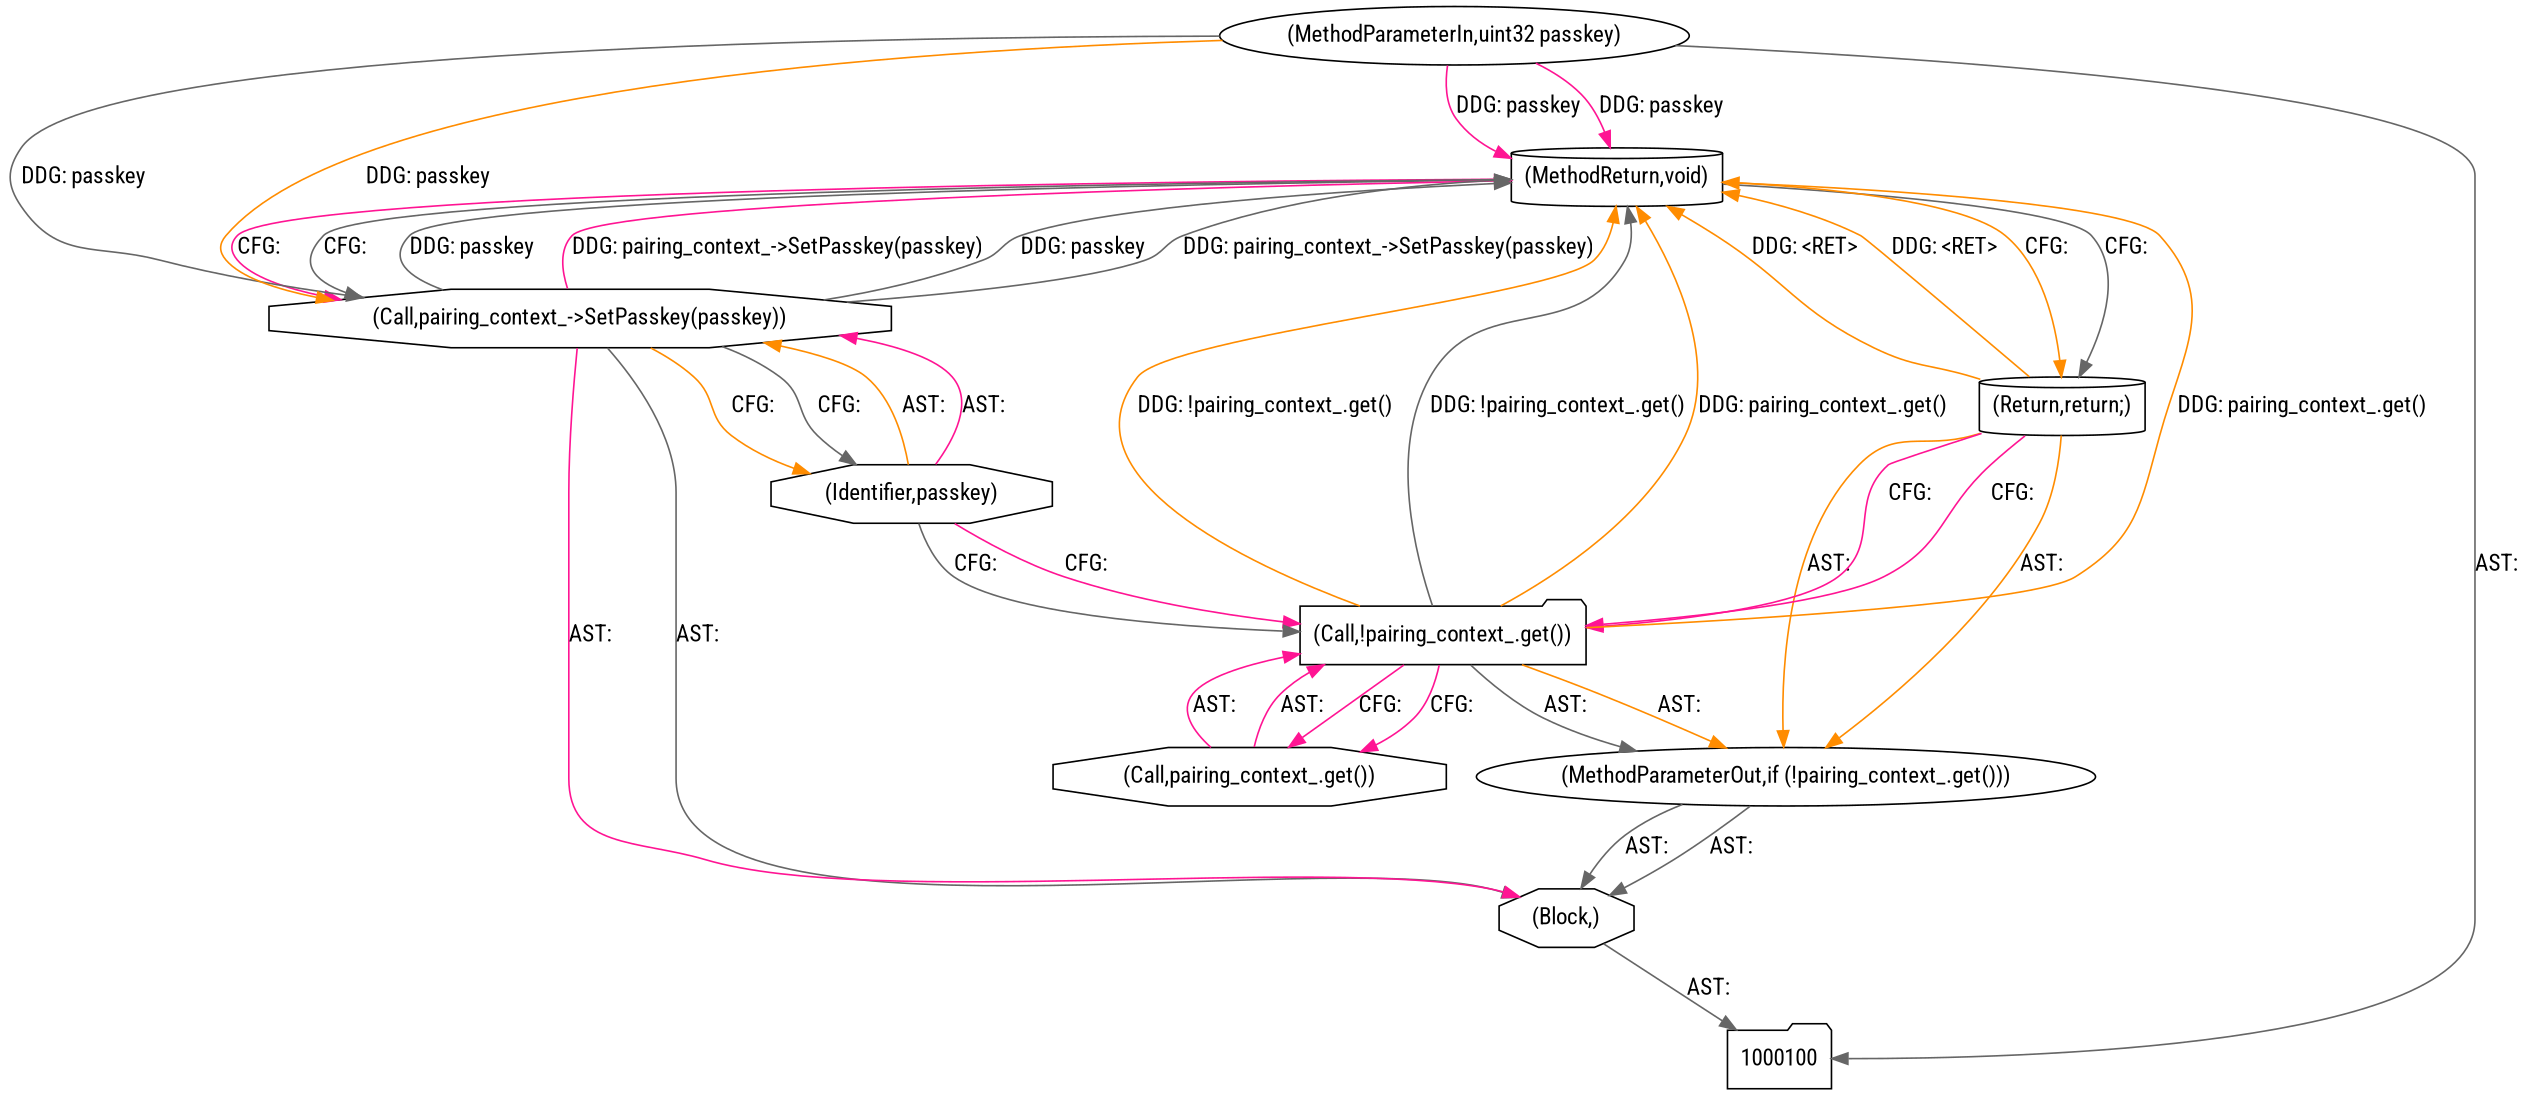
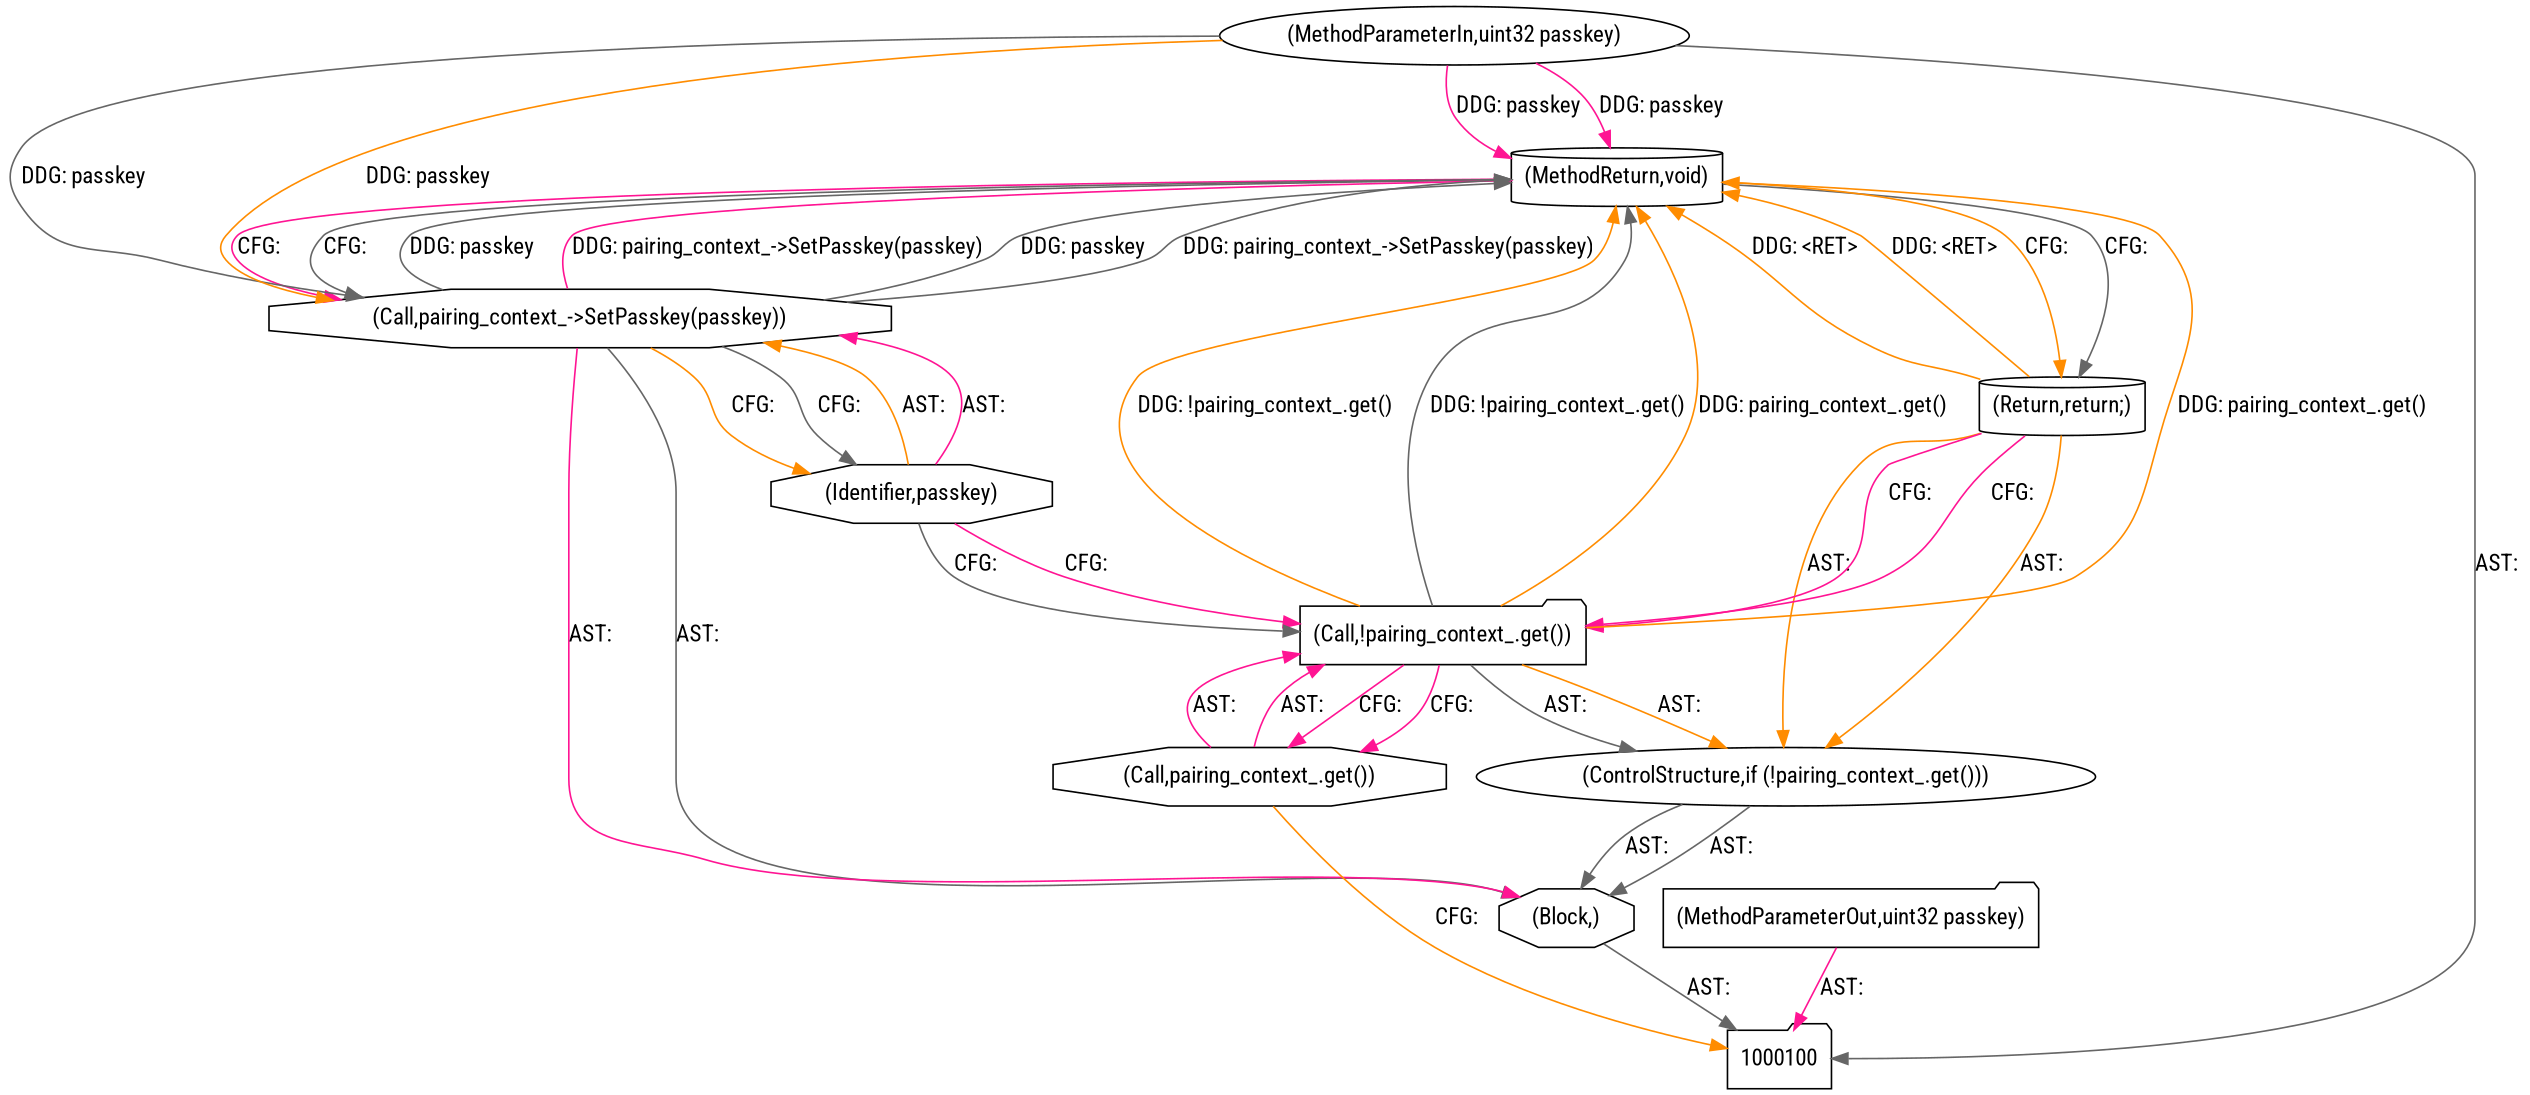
node "(MethodParameterOut,if (!pairing_context_.get()))": label "(MethodParameterOut,if (!pairing_context_.get()))" -> "(ControlStructure,if (!pairing_context_.get()))"
node "(MethodParameterOut,uint32 passkey)": added
edge "(Call,pairing_context_.get())" -> "1000100": added, label "CFG:"
